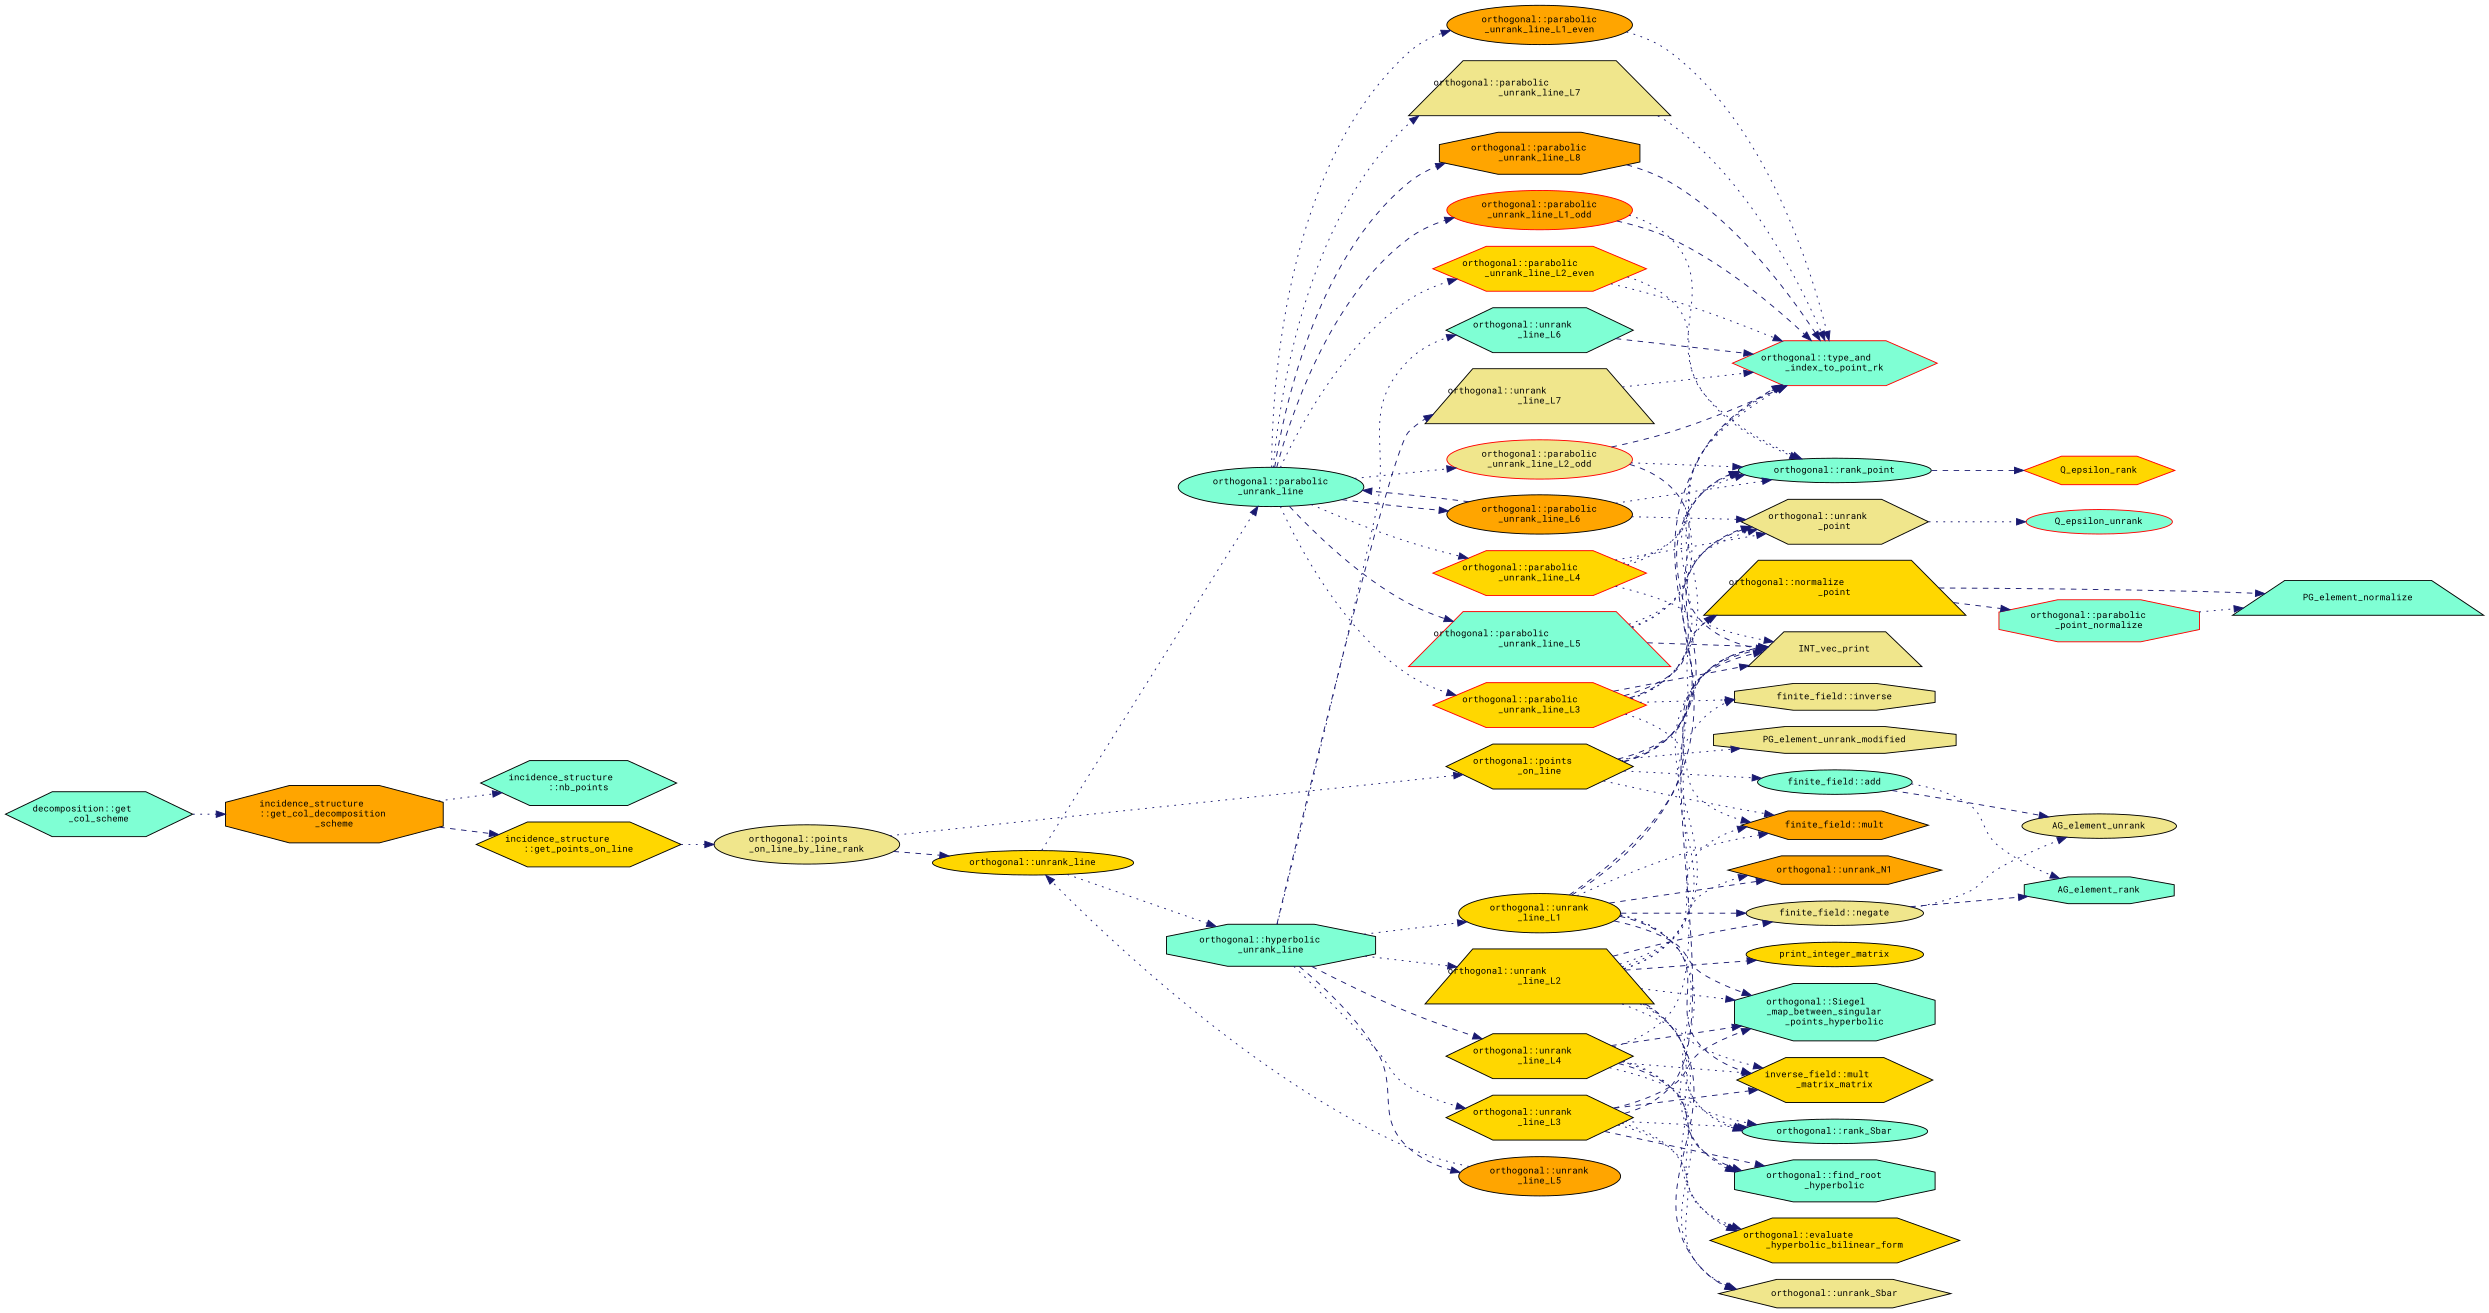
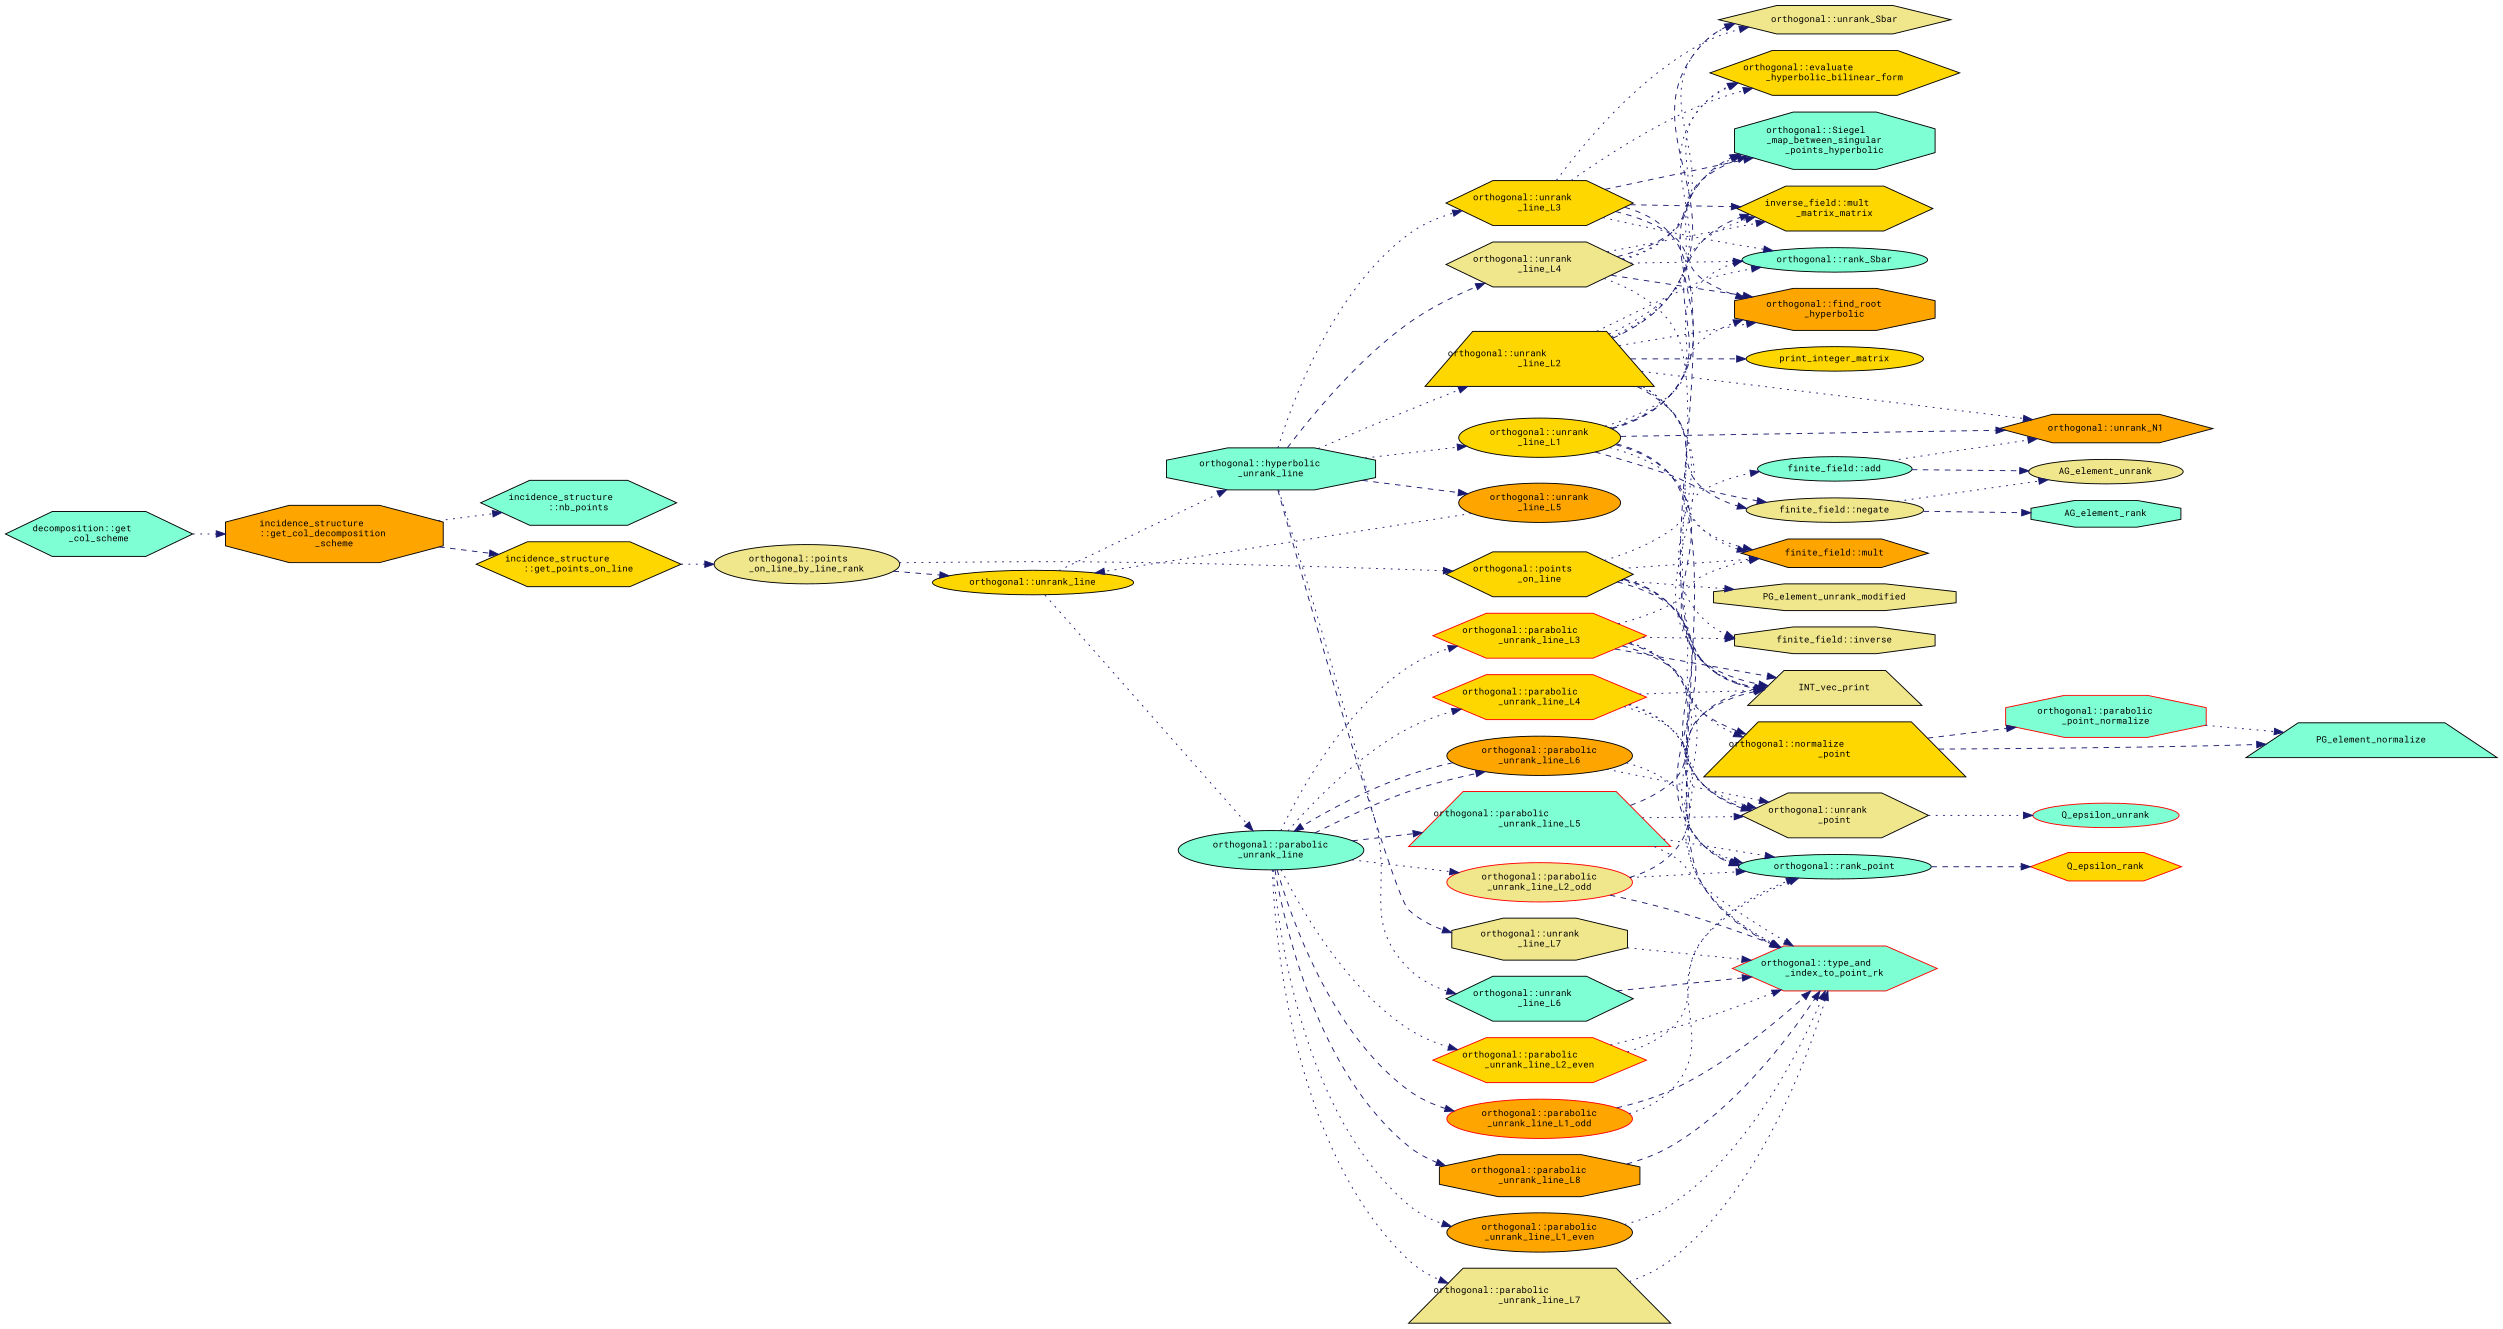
node "orthogonal::unrank _line_L7": shape trapezium -> octagon
edge "finite_field::add" -> "AG_element_rank": now "finite_field::add" -> "orthogonal::unrank_N1"
node "orthogonal::unrank _line_L4": fillcolor gold -> khaki
node "orthogonal::find_root _hyperbolic": fillcolor aquamarine -> orange
